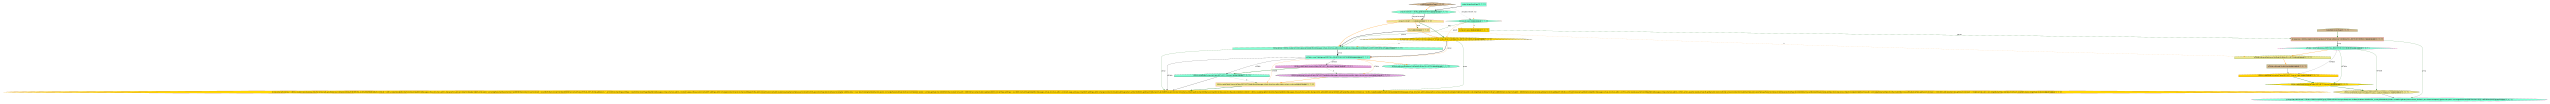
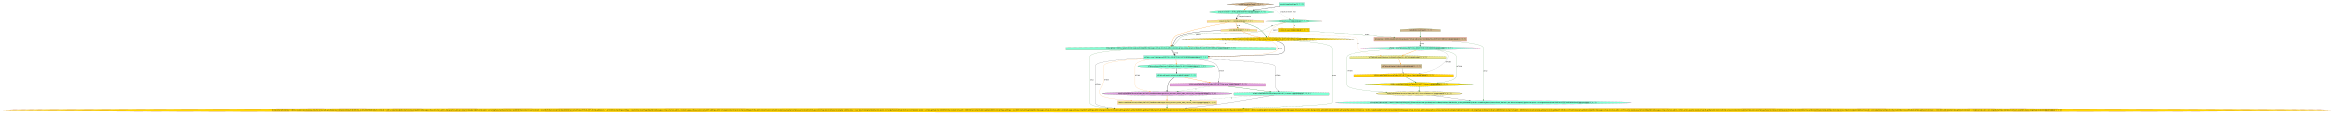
node "return@@@5@@@['1', '1', '0']": shape box -> house
node "ukTable.setHeaderVisible(true)@@@10@@@['1', '1', '0']": added
